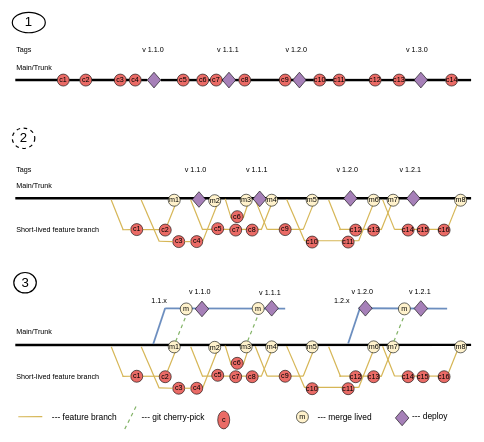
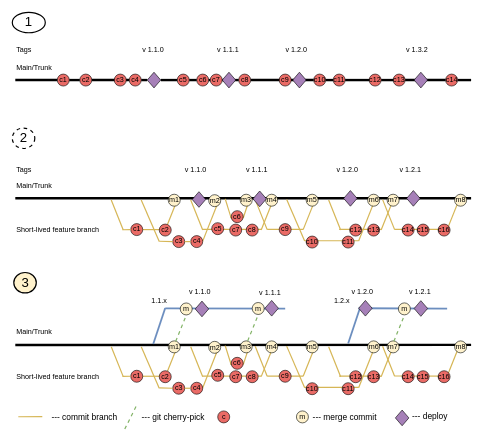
node "v 1.3.0": label "v 1.3.0" -> "v 1.3.2"
node "3": fillcolor #ffffff -> #fff2cc
node "--- feature branch": label "--- feature branch" -> "--- commit branch"
node "--- merge lived": label "--- merge lived" -> "--- merge commit"
node "c": size 12x18 -> 12x12
